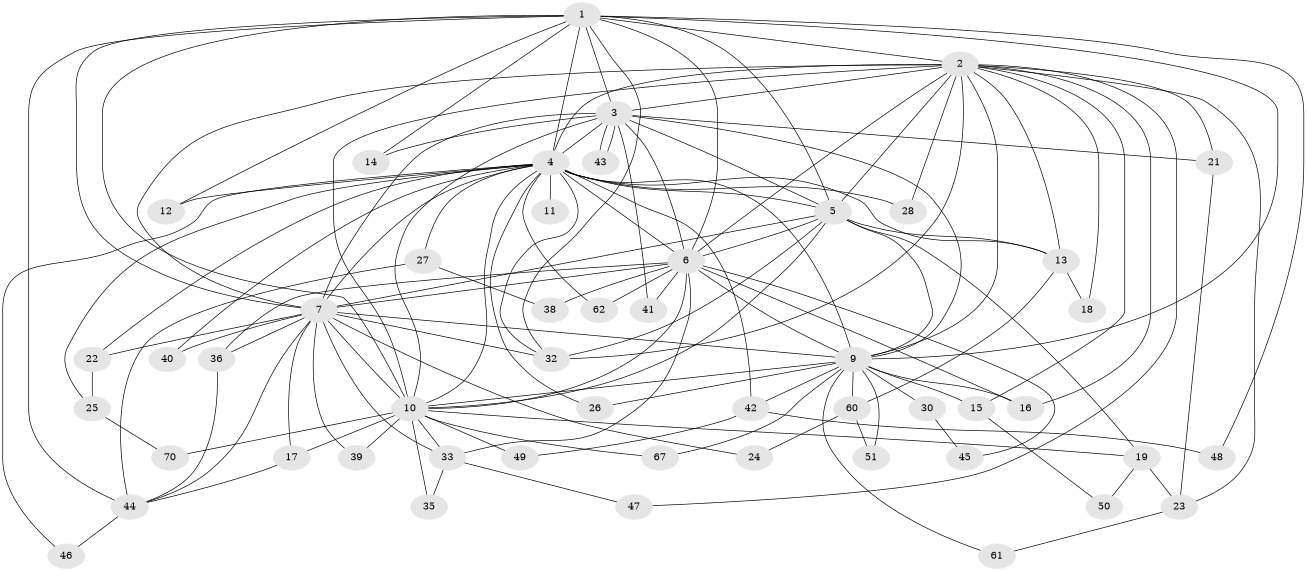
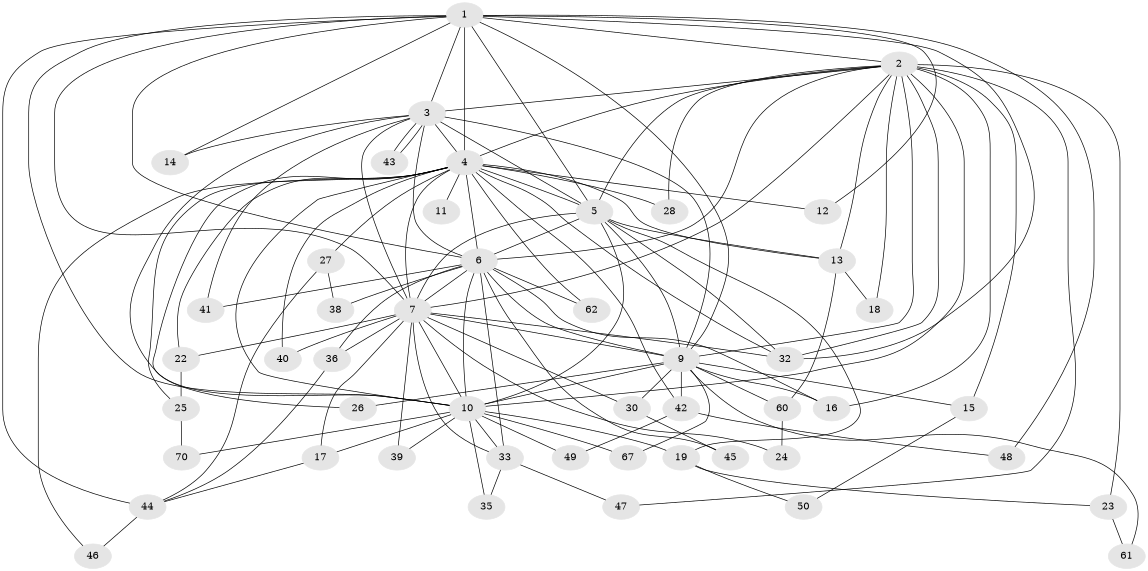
node "21": removed
edge "4" -- "9": removed
edge "7" -- "44": now "7" -- "30"
node "51": removed
